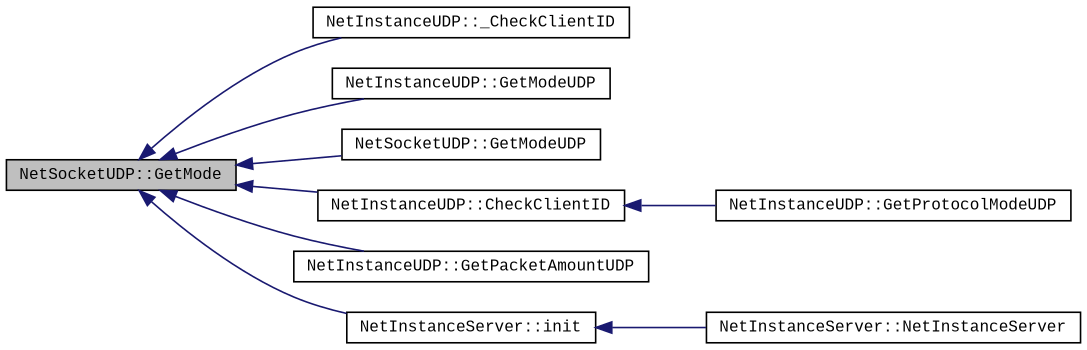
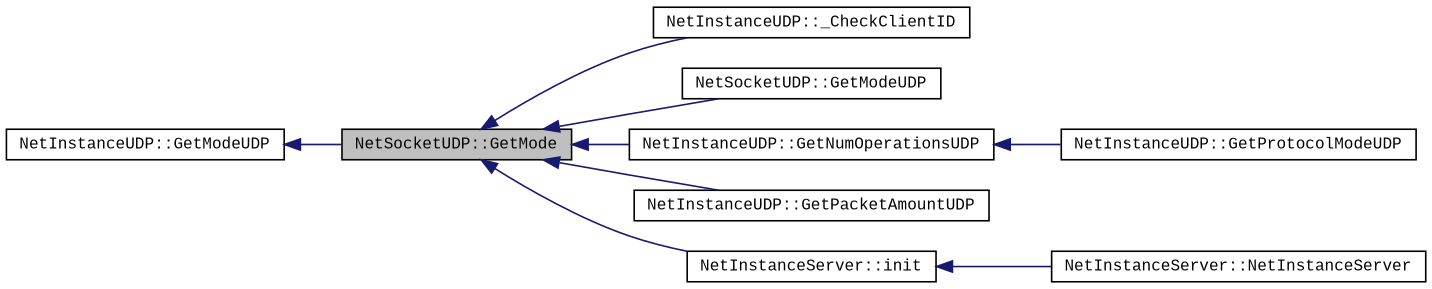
edge "NetInstanceUDP::GetModeUDP" -> "NetSocketUDP::GetMode": reversed
node "NetInstanceUDP::CheckClientID": label "NetInstanceUDP::CheckClientID" -> "NetInstanceUDP::GetNumOperationsUDP"
